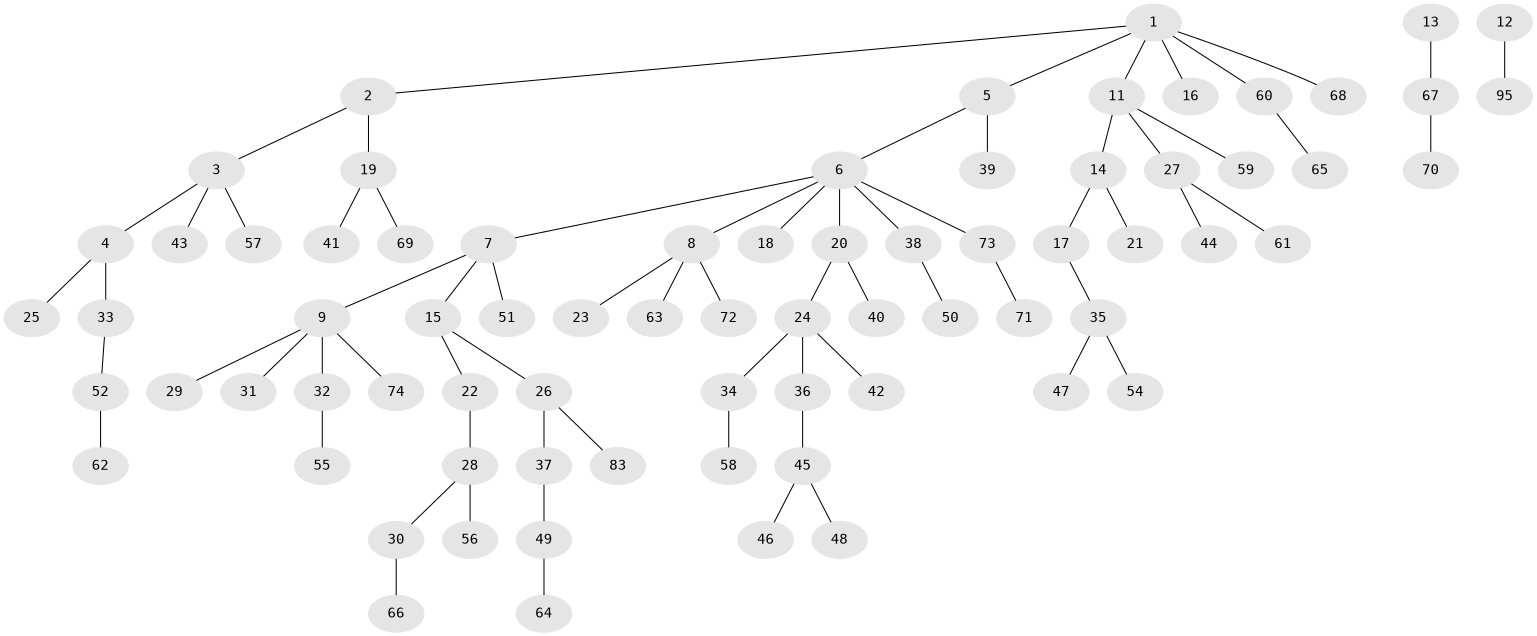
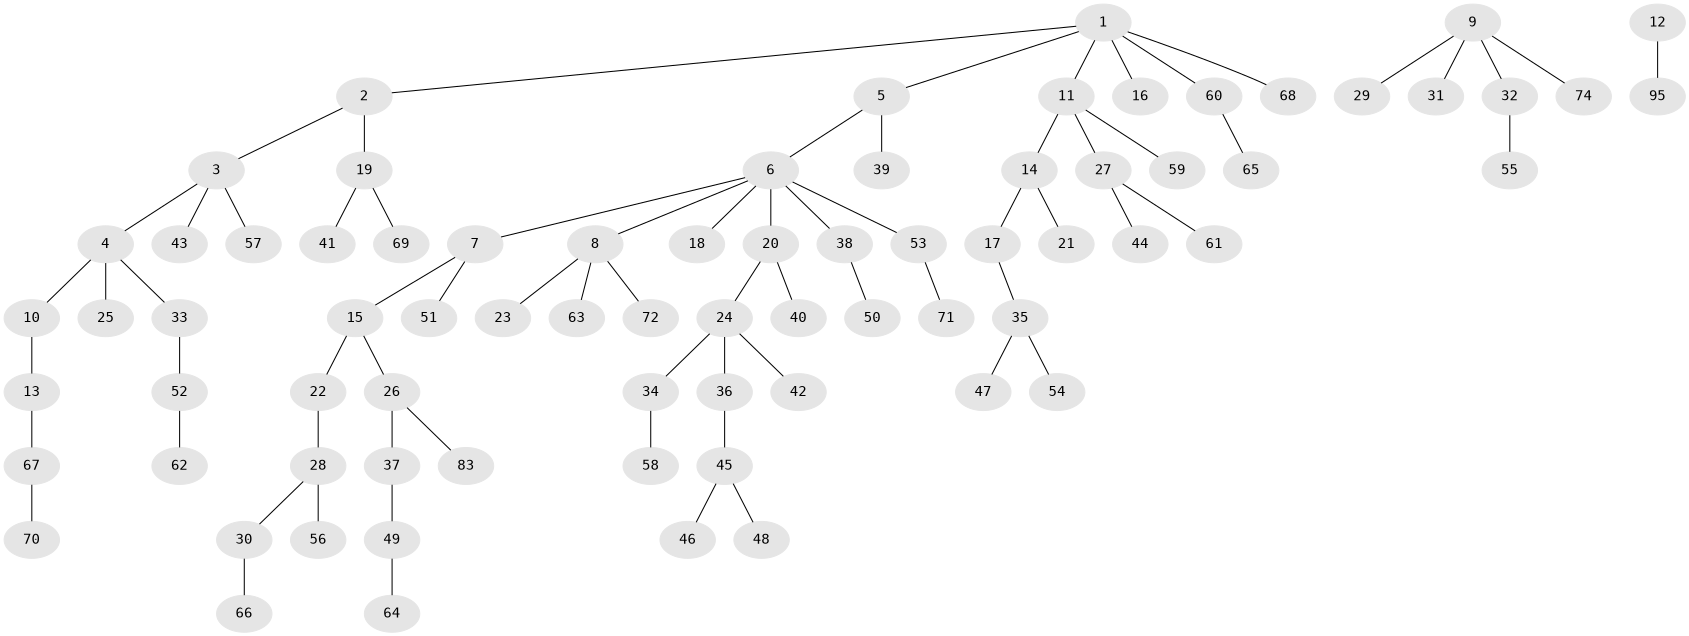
node "73": label "73" -> "53"
edge "7" -- "9": removed
node "10": added
